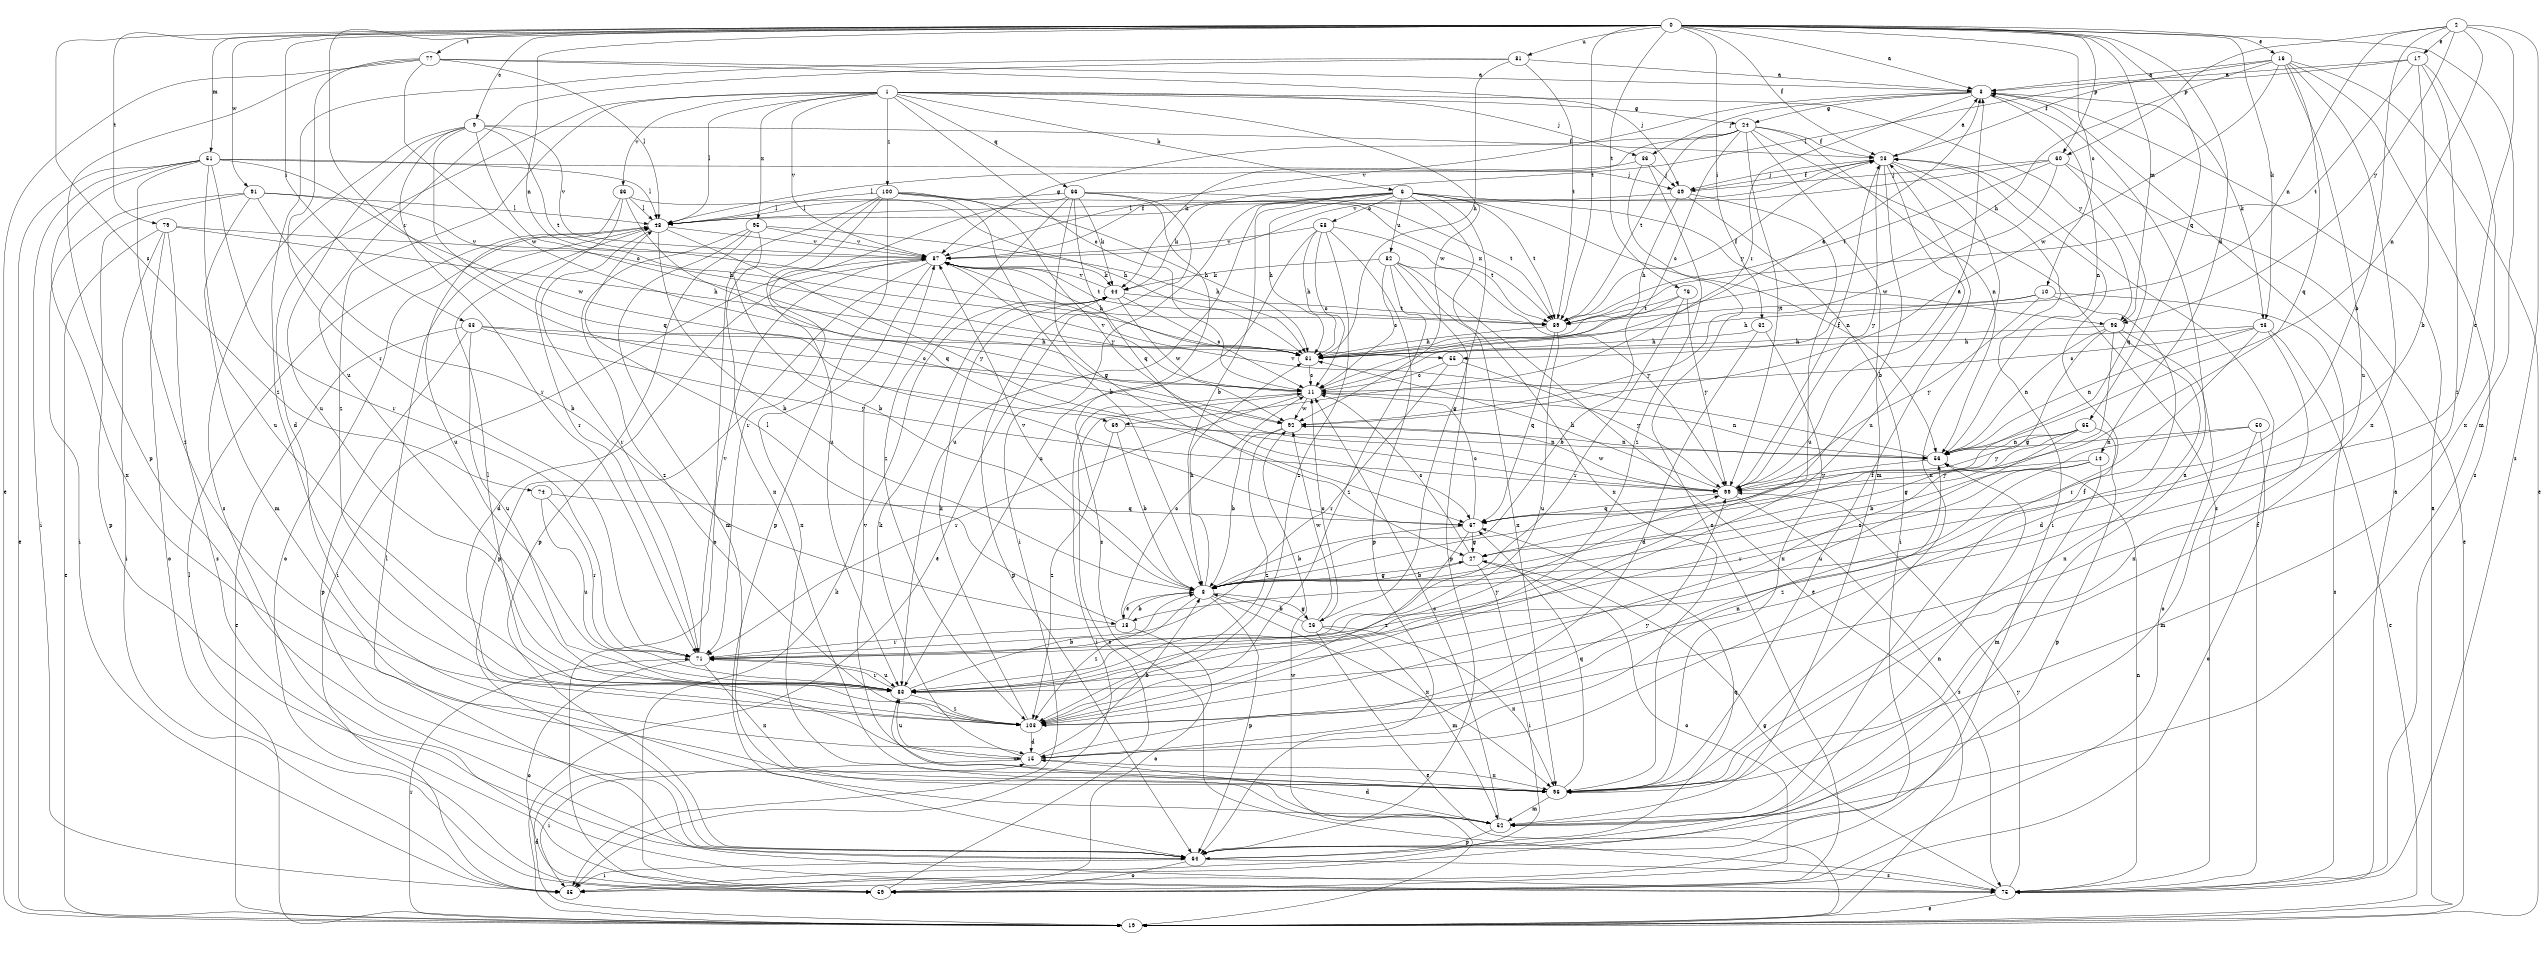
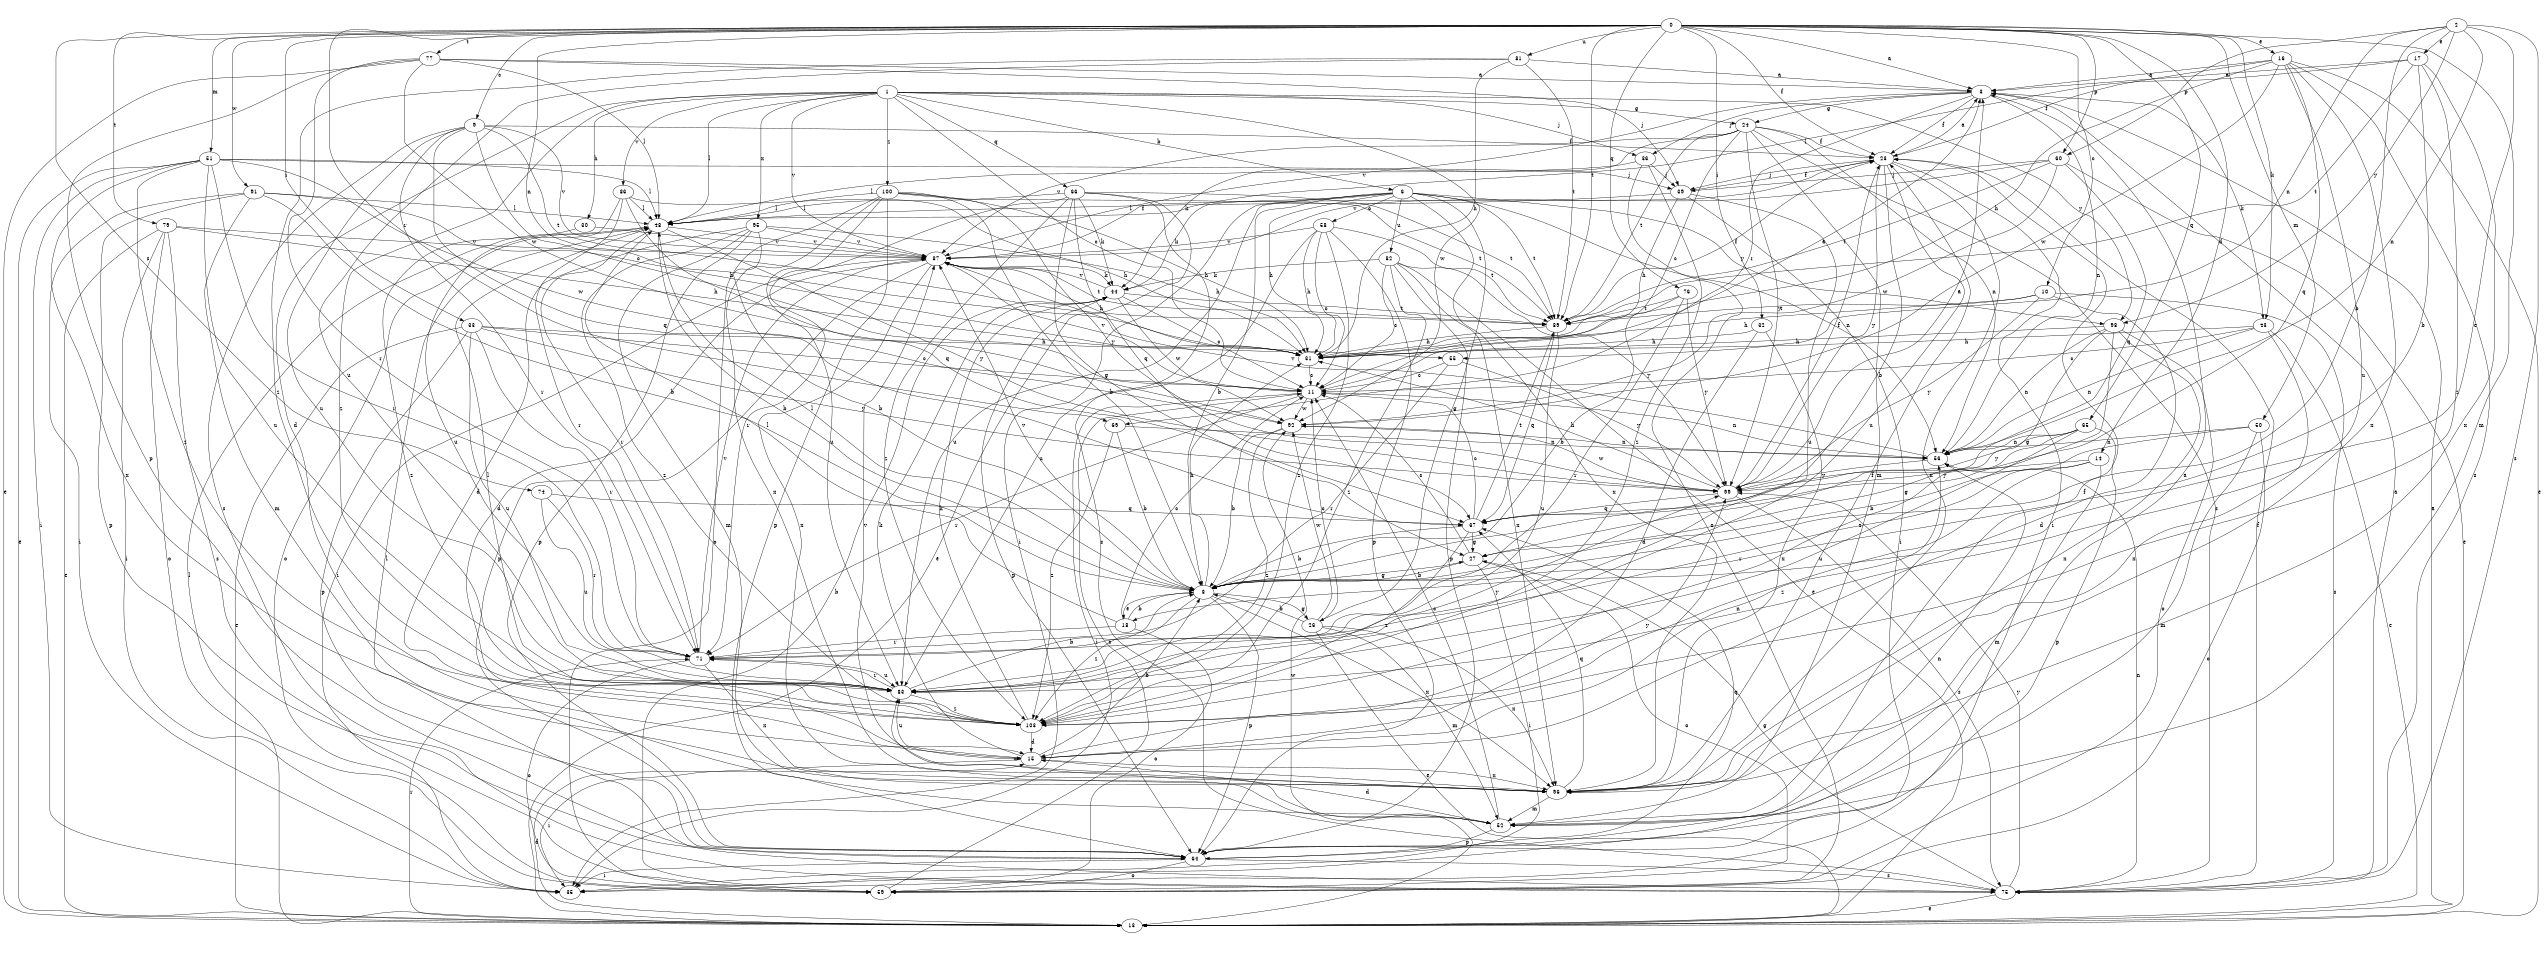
edge "0" -> "98": now "0" -> "50"
edge "3" -> "23": added, label "f"
edge "0" -> "76": label "t" -> "q"
edge "24" -> "87": label "g" -> "v"
node "30": added
edge "100" -> "89": label "x" -> "t"
edge "67" -> "89": added, label "t"
edge "91" -> "18": now "91" -> "8"
edge "8" -> "48": added, label "l"
edge "59" -> "44": label "k" -> "b"
edge "43" -> "71": now "33" -> "71"
edge "95" -> "15": added, label "d"
node "19": label "19" -> "13"
